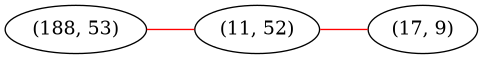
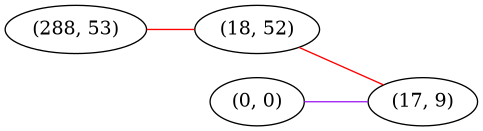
node "(188, 53)": label "(188, 53)" -> "(288, 53)"
node "(11, 52)": label "(11, 52)" -> "(18, 52)"
node "(0, 0)": added
